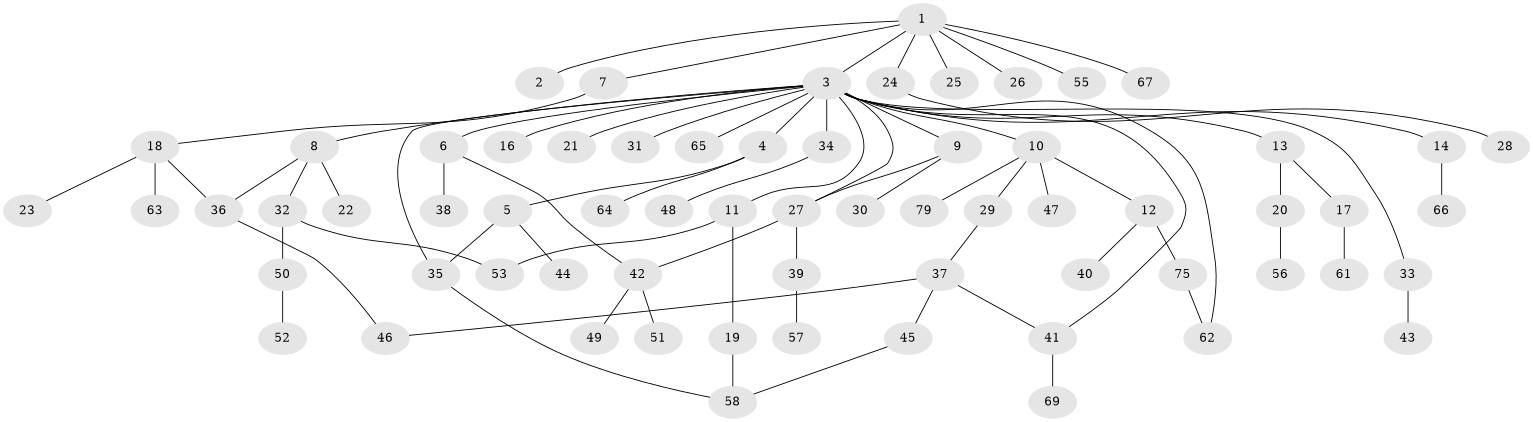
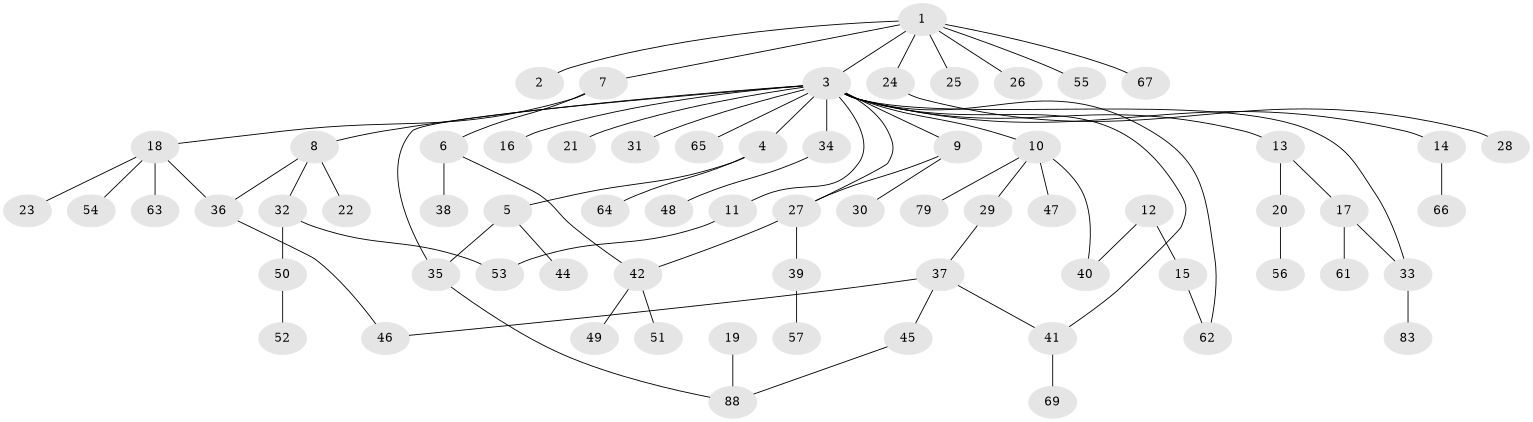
edge "3" -- "6": now "7" -- "6"
edge "10" -- "12": now "10" -- "40"
node "54": added
edge "17" -- "33": added
edge "11" -- "19": removed
node "75": label "75" -> "15"
node "43": label "43" -> "83"
node "58": label "58" -> "88"
